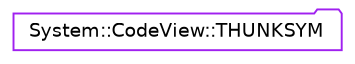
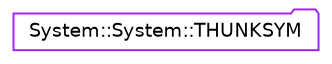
node "System::CodeView::THUNKSYM": label "System::CodeView::THUNKSYM" -> "System::System::THUNKSYM"
